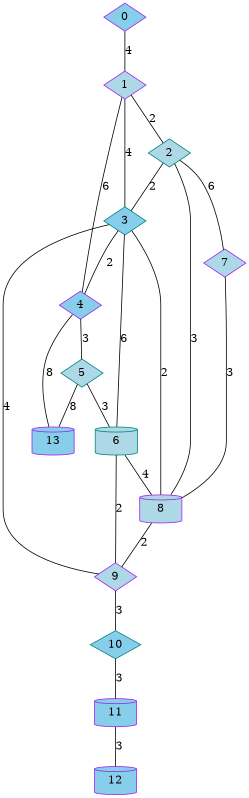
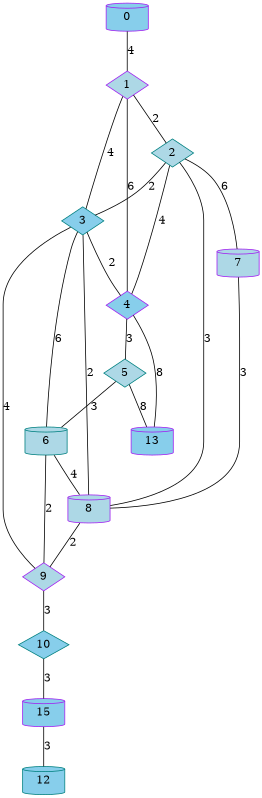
node "0": shape diamond -> cylinder
edge "2" -- "4": added, label "4"
node "7": shape diamond -> cylinder
node "11": label "11" -> "15"
node "12": color purple -> teal
